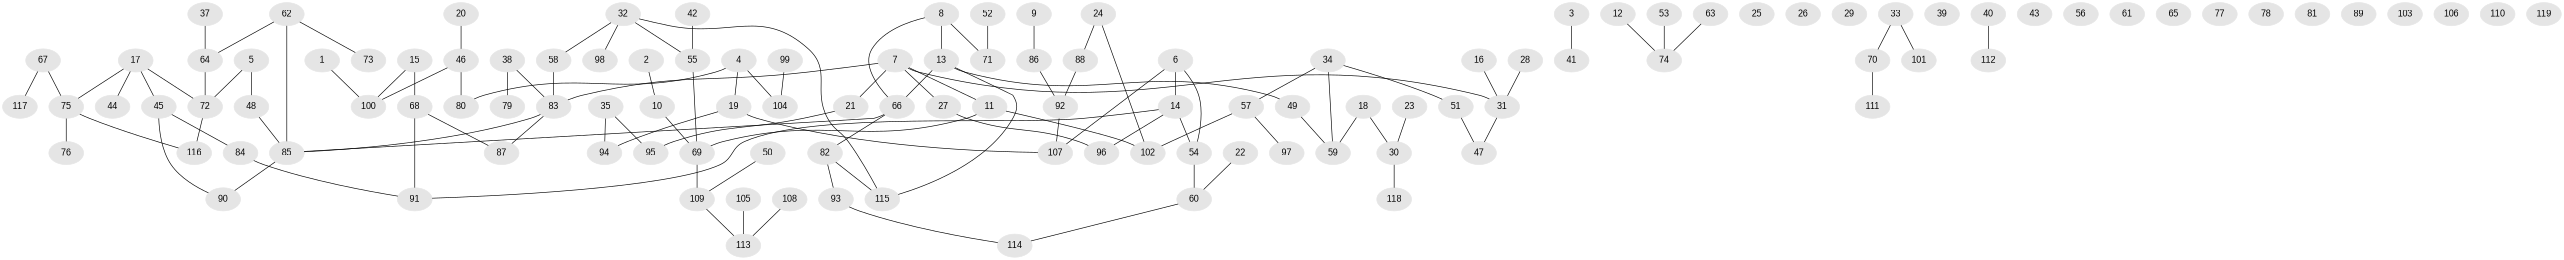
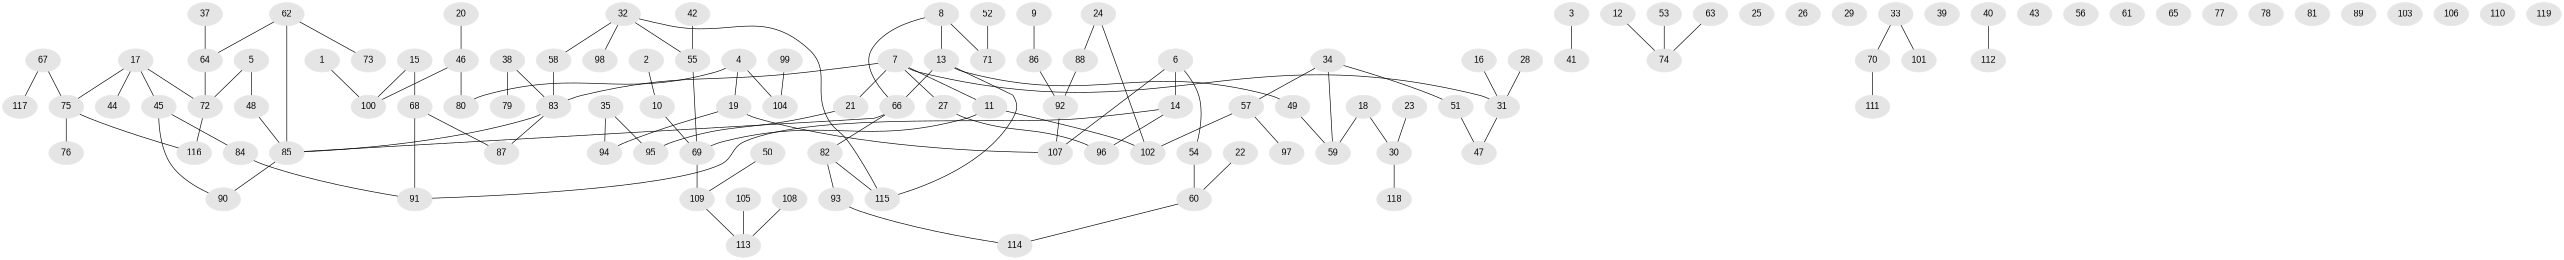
edge "14" -- "54": removed
